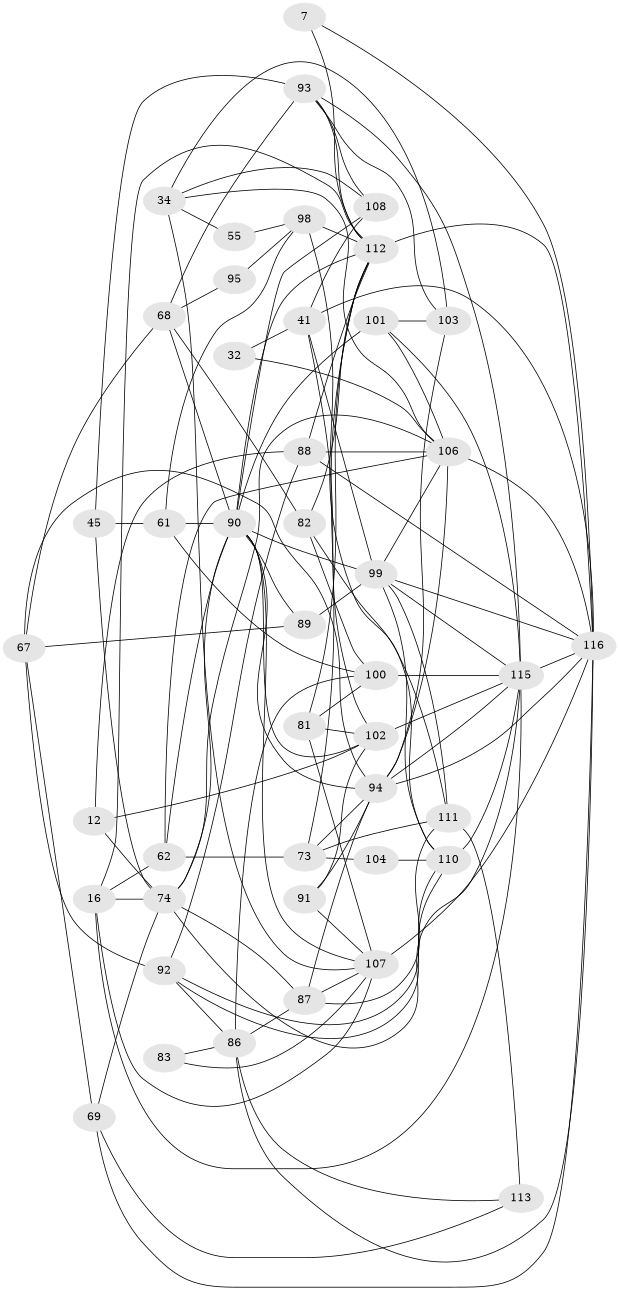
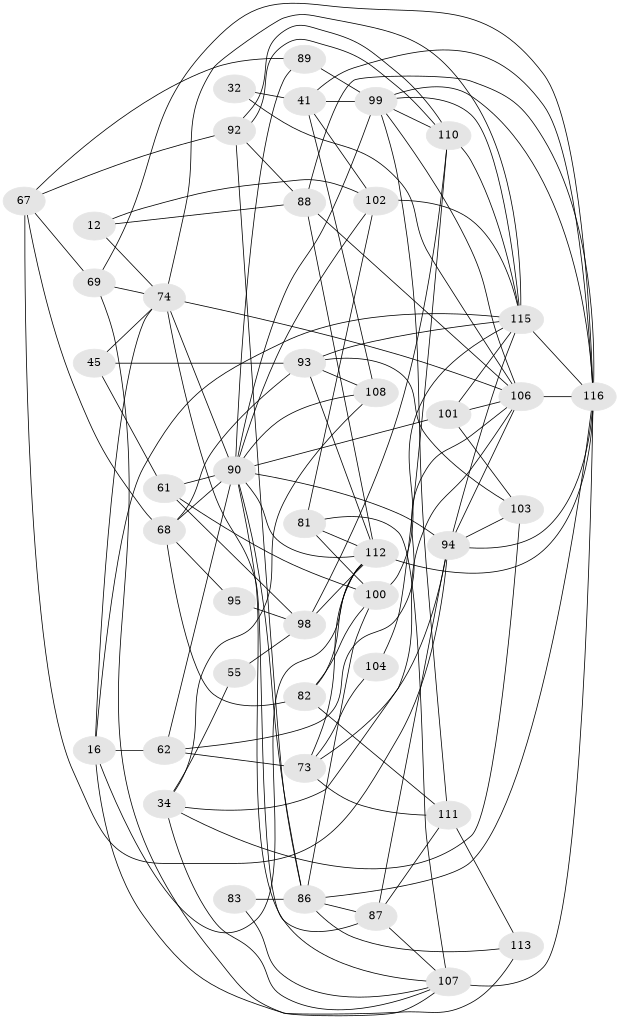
node "7": removed
edge "90" -- "86": added
node "91": removed
